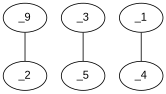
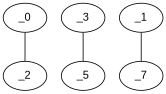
node "_9": label "_9" -> "_0"
node "_4": label "_4" -> "_7"
